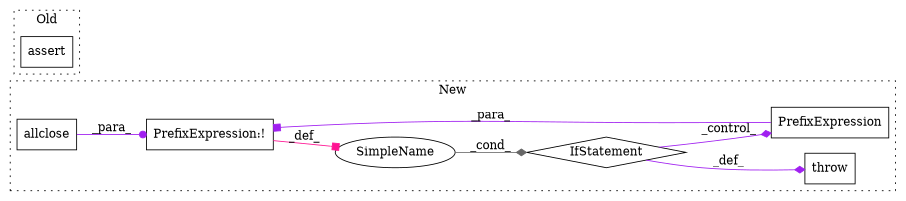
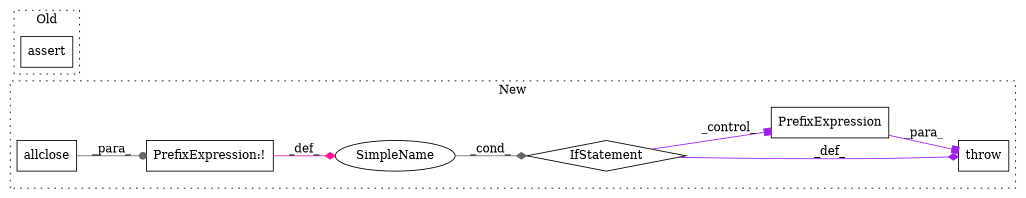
edge "PrefixExpression" -> "PrefixExpression:!": now "PrefixExpression" -> "throw"
edge "allclose" -> "PrefixExpression:!": color purple -> gray40
edge "IfStatement" -> "PrefixExpression": arrowhead diamond -> box
edge "PrefixExpression:!" -> "SimpleName": arrowhead box -> diamond
